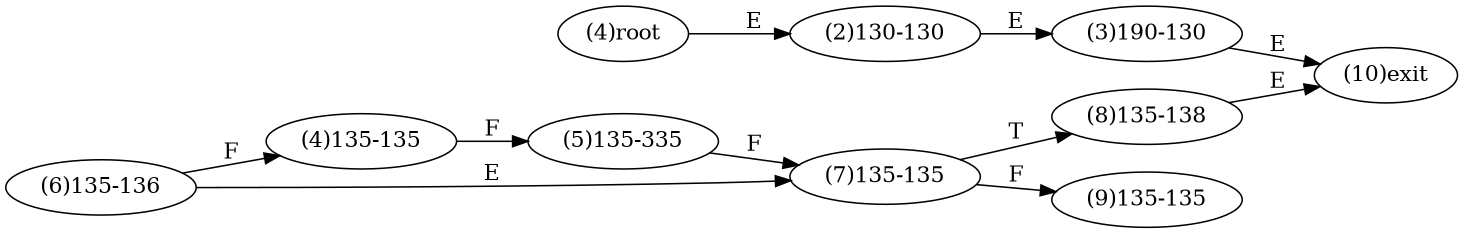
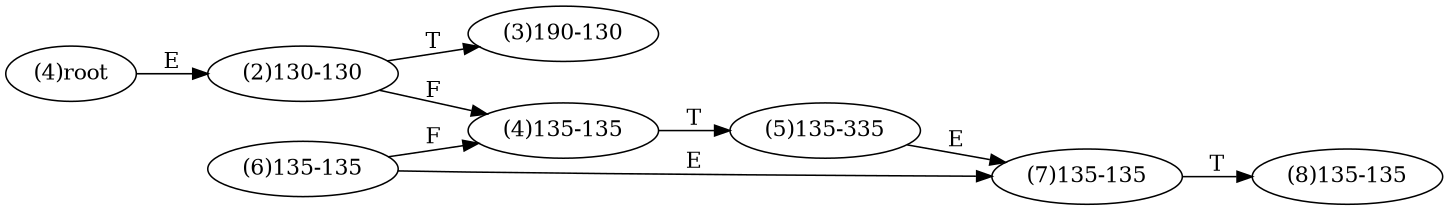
edge "(2)130-130" -> "(3)190-130": label "E" -> "T"
node "(10)exit": removed
edge "(2)130-130" -> "(4)135-135": added, label "F"
node "(8)135-138": label "(8)135-138" -> "(8)135-135"
edge "(4)135-135" -> "(5)135-335": label "F" -> "T"
edge "(5)135-335" -> "(7)135-135": label "F" -> "E"
node "(6)135-136": label "(6)135-136" -> "(6)135-135"
node "(9)135-135": removed
